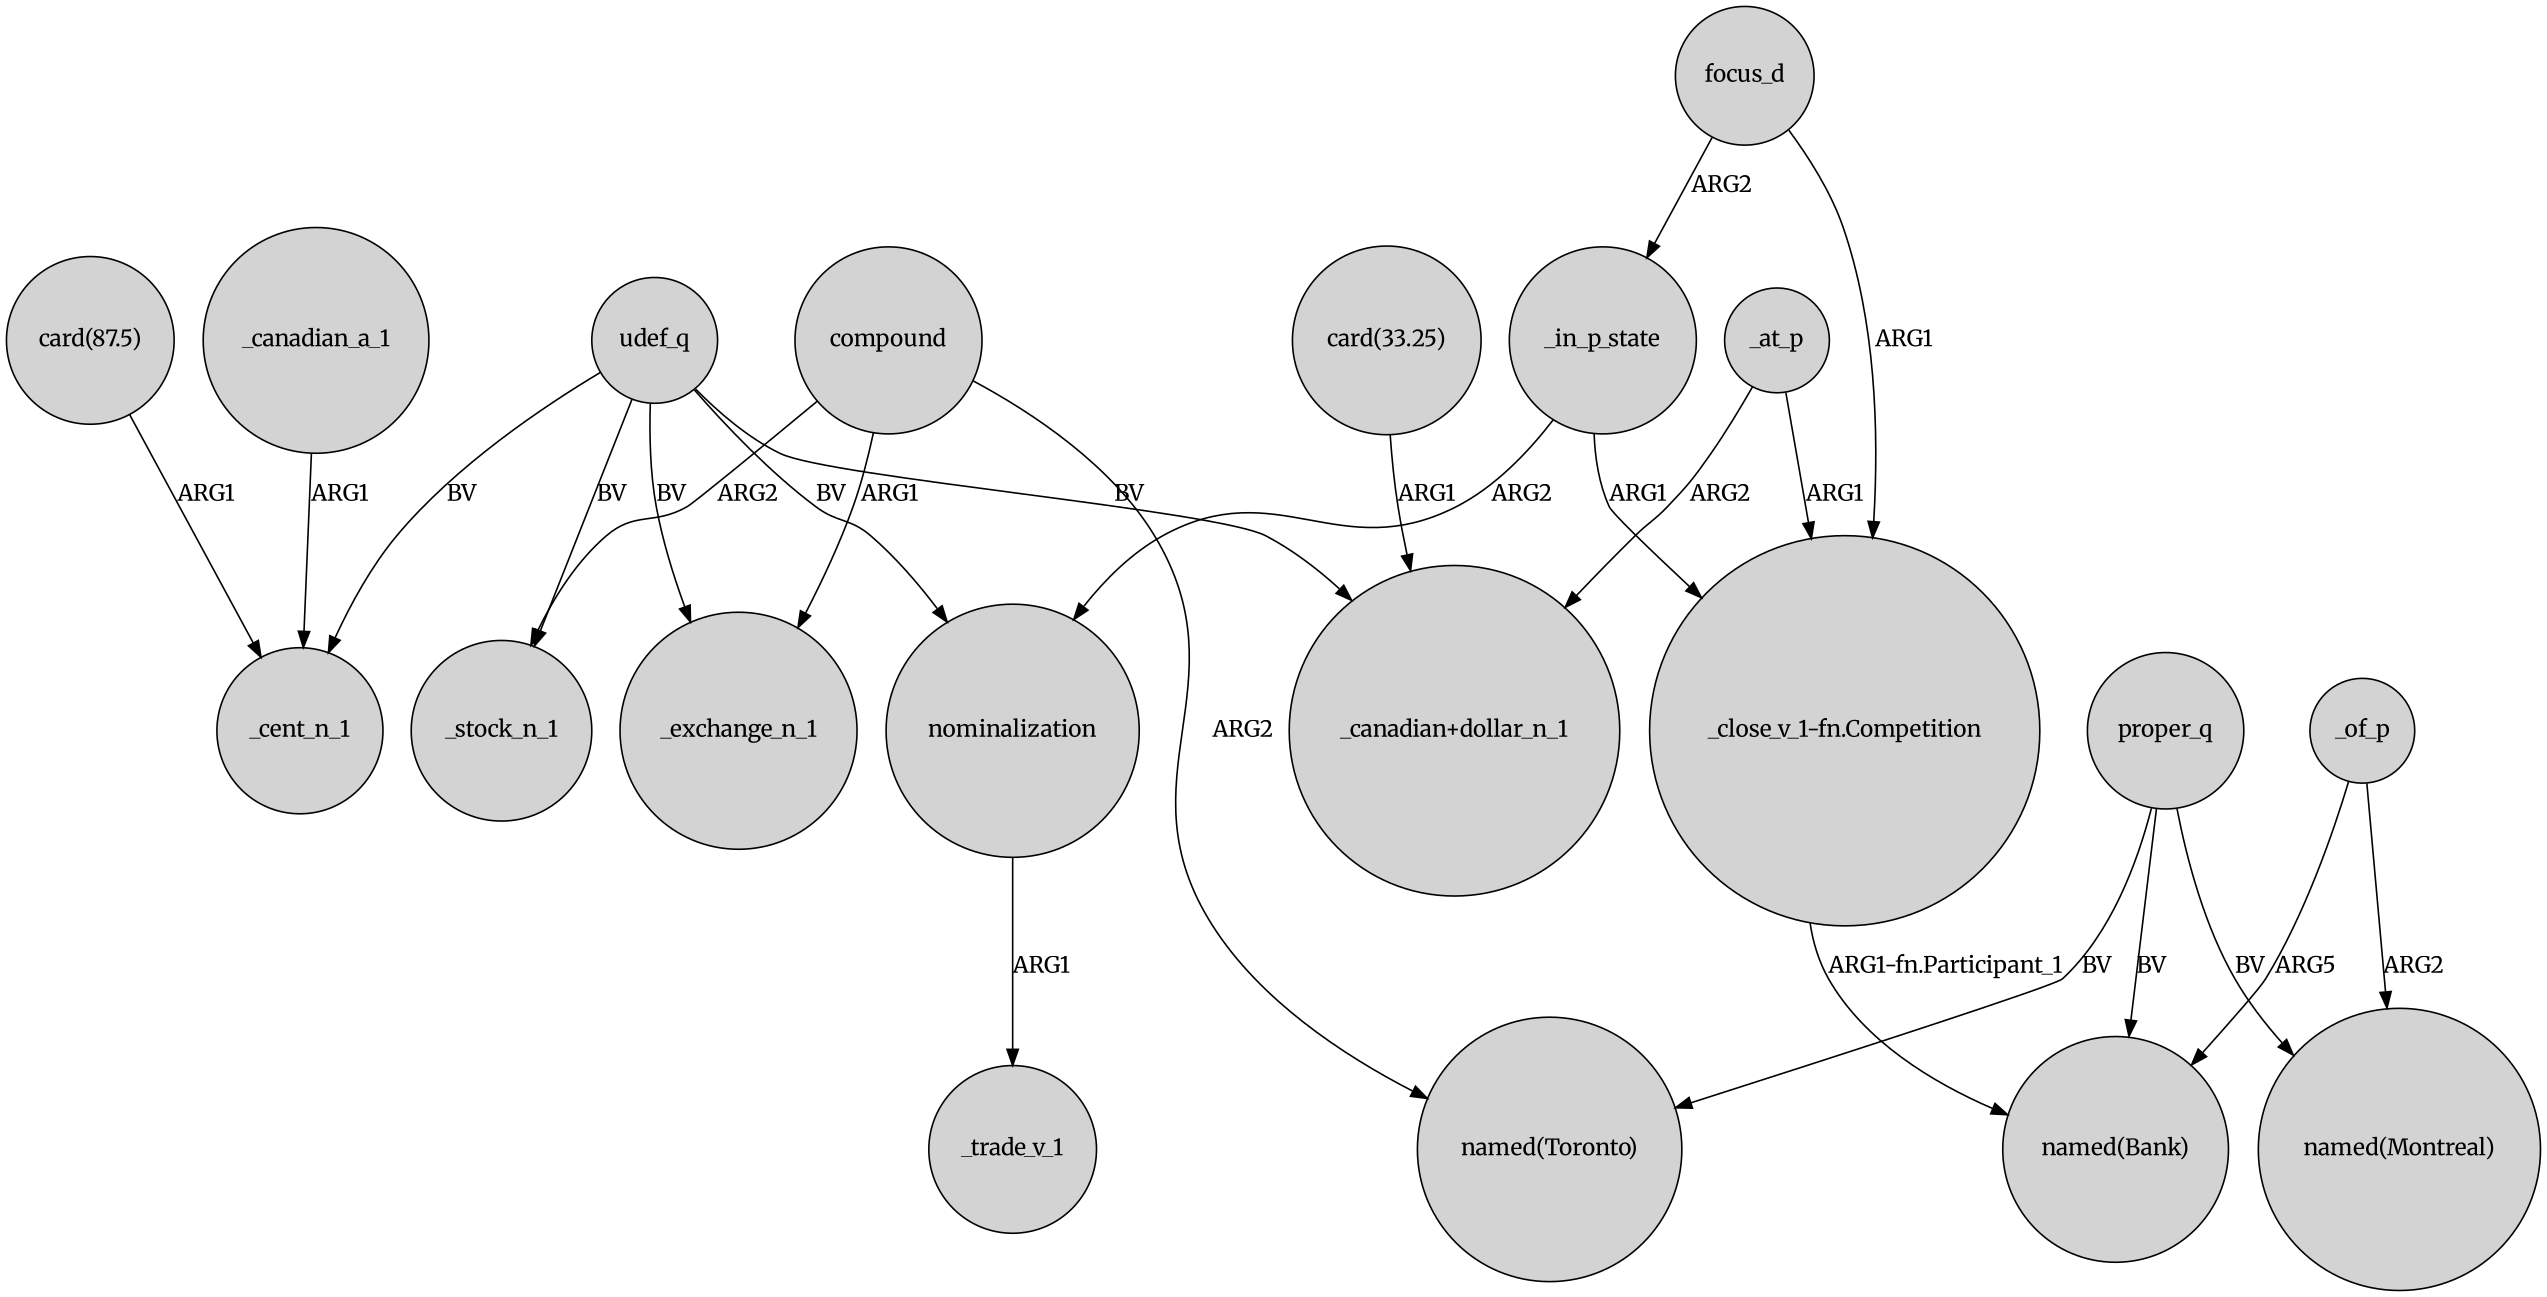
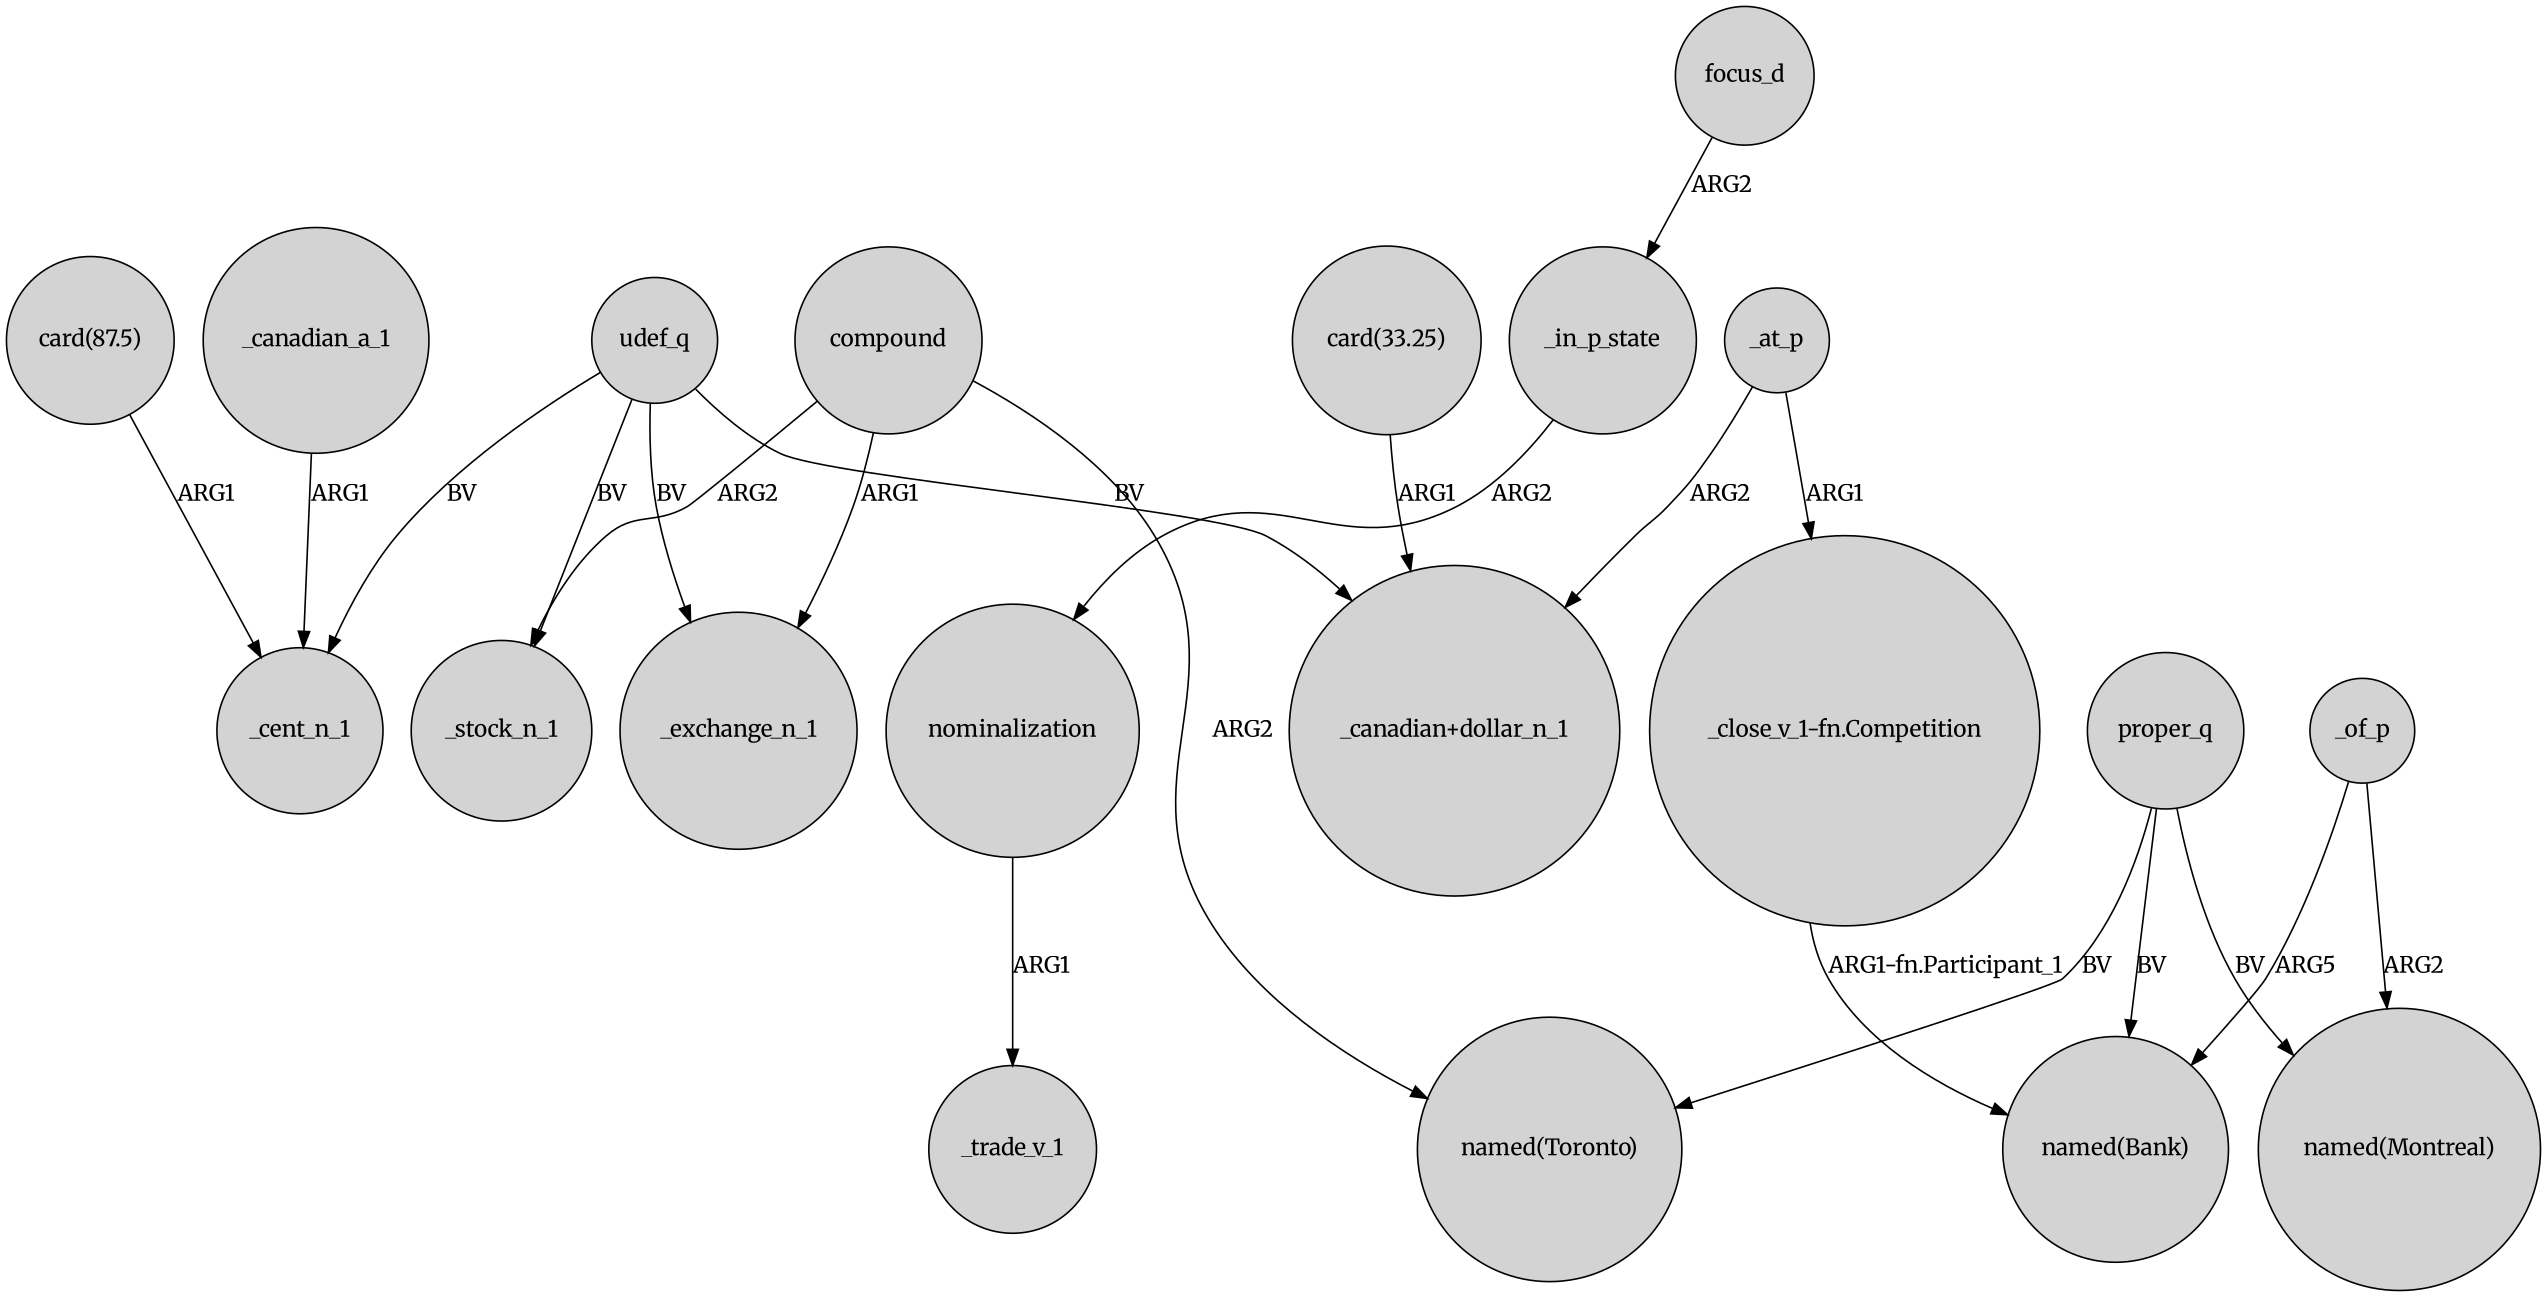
edge "focus_d" -> "_close_v_1-fn.Competition": removed, label "ARG1"
edge "udef_q" -> "nominalization": removed, label "BV"
edge "_in_p_state" -> "_close_v_1-fn.Competition": removed, label "ARG1"
